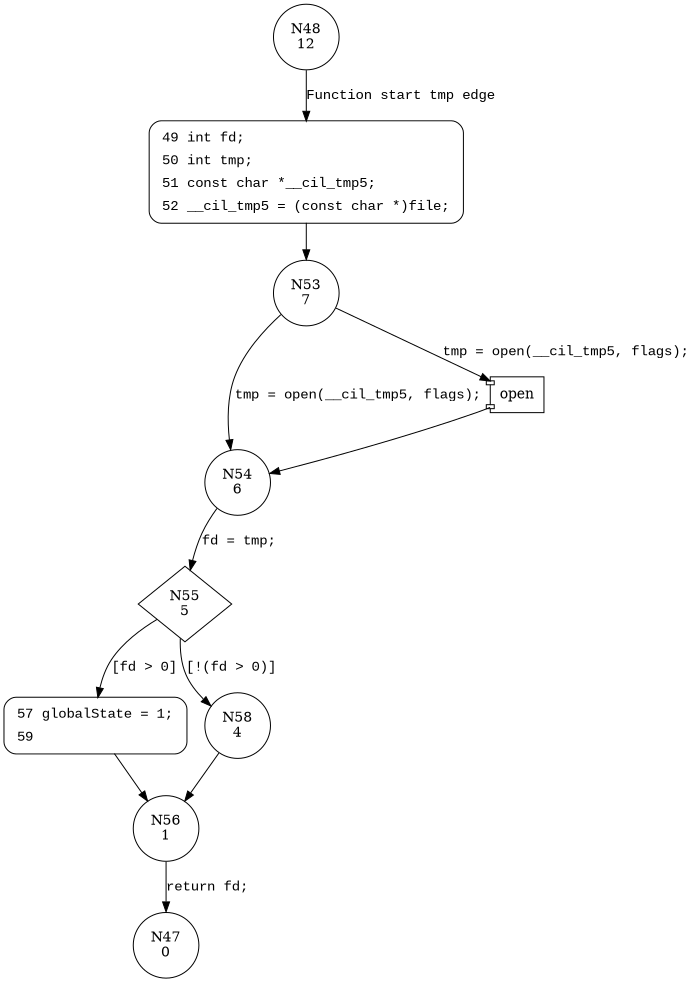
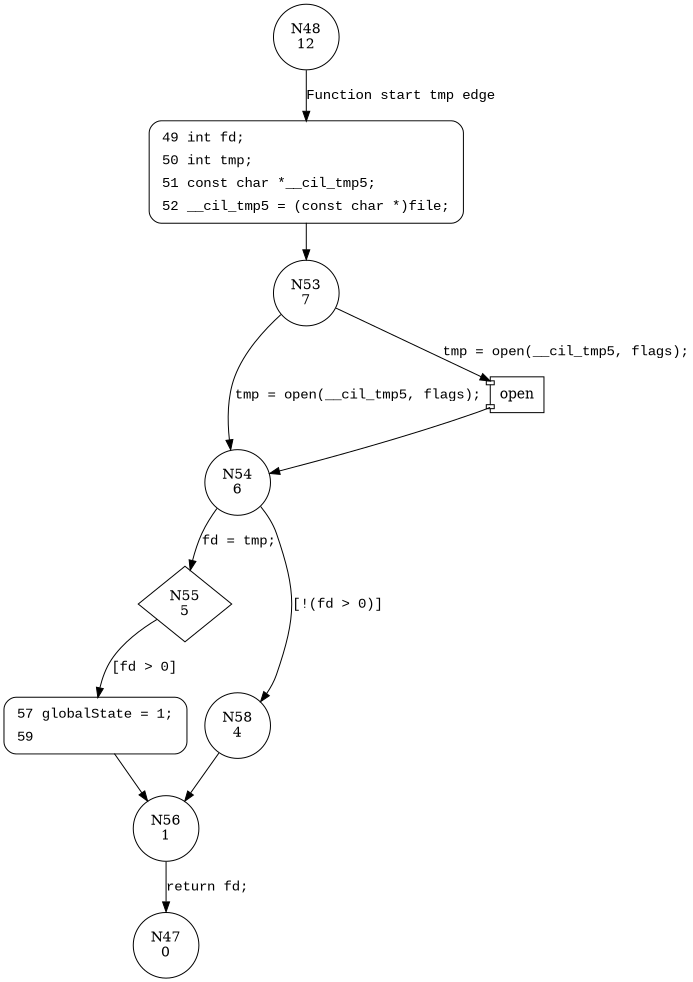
edge "N55 5" -> "N58 4": now "N54 6" -> "N58 4"
